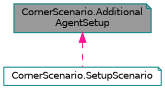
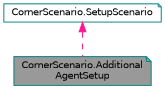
edge "CornerScenario.SetupScenario" -> "CornerScenario.Additional AgentSetup": reversed
